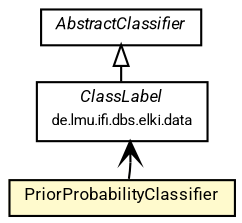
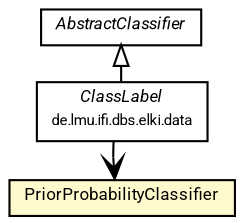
edge "PriorProbabilityClassifier" -> "ClassLabel": reversed
